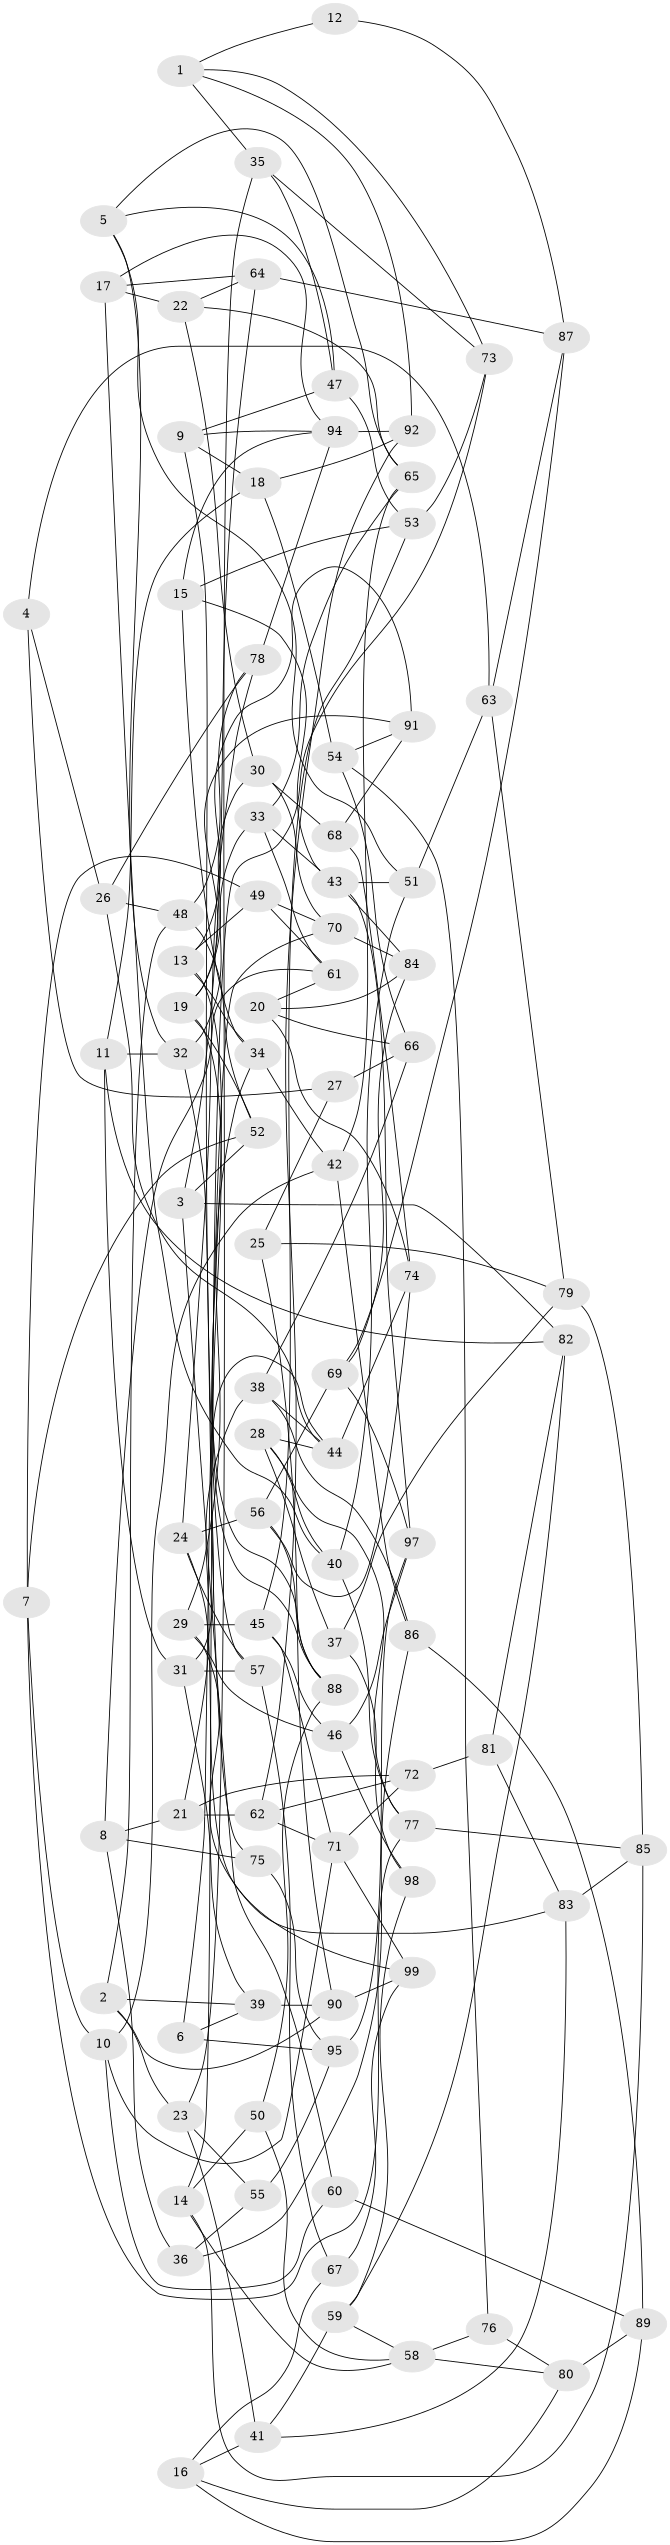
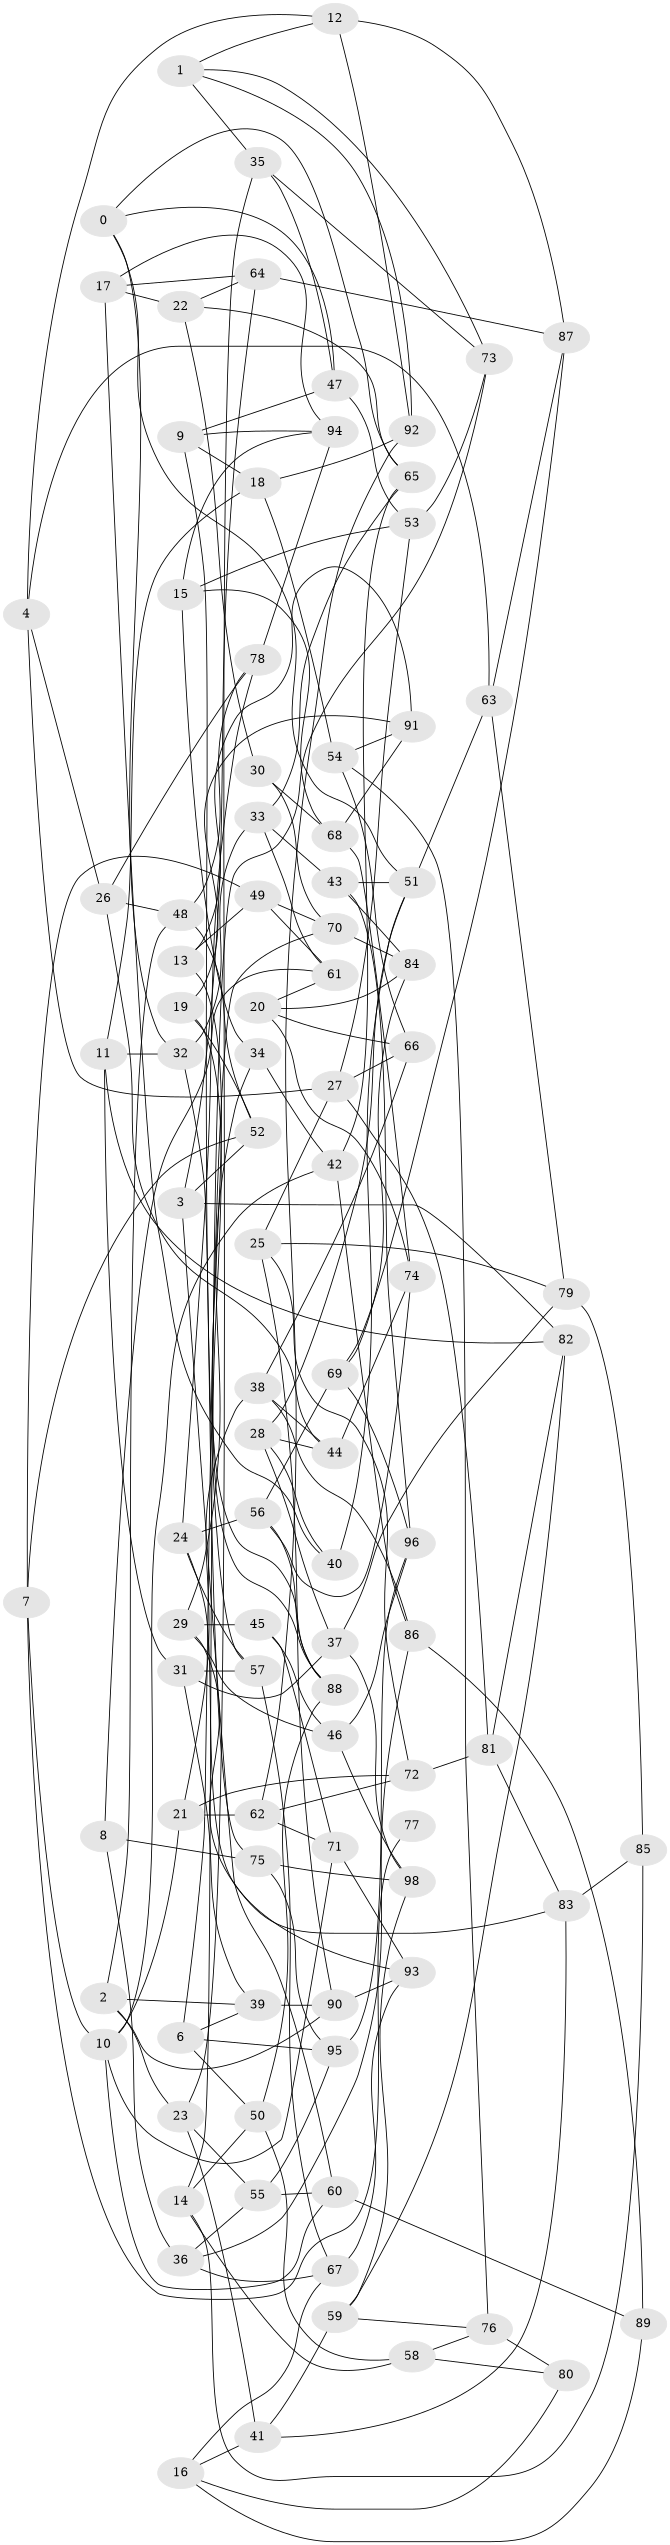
node "5": label "5" -> "0"
edge "12" -- "4": added
edge "92" -- "94": now "92" -- "12"
edge "15" -- "43": now "15" -- "68"
edge "30" -- "19": removed
edge "13" -- "34": removed
edge "53" -- "45": now "53" -- "27"
edge "44" -- "31": now "37" -- "31"
edge "27" -- "81": added
node "97": label "97" -> "96"
edge "28" -- "77": now "28" -- "51"
edge "40" -- "77": removed
edge "72" -- "71": now "72" -- "25"
edge "21" -- "8": now "21" -- "10"
edge "77" -- "85": removed
edge "75" -- "98": added
node "99": label "99" -> "93"
edge "6" -- "50": added
edge "60" -- "55": added
edge "36" -- "67": added
edge "59" -- "58": now "59" -- "76"
edge "89" -- "80": removed
